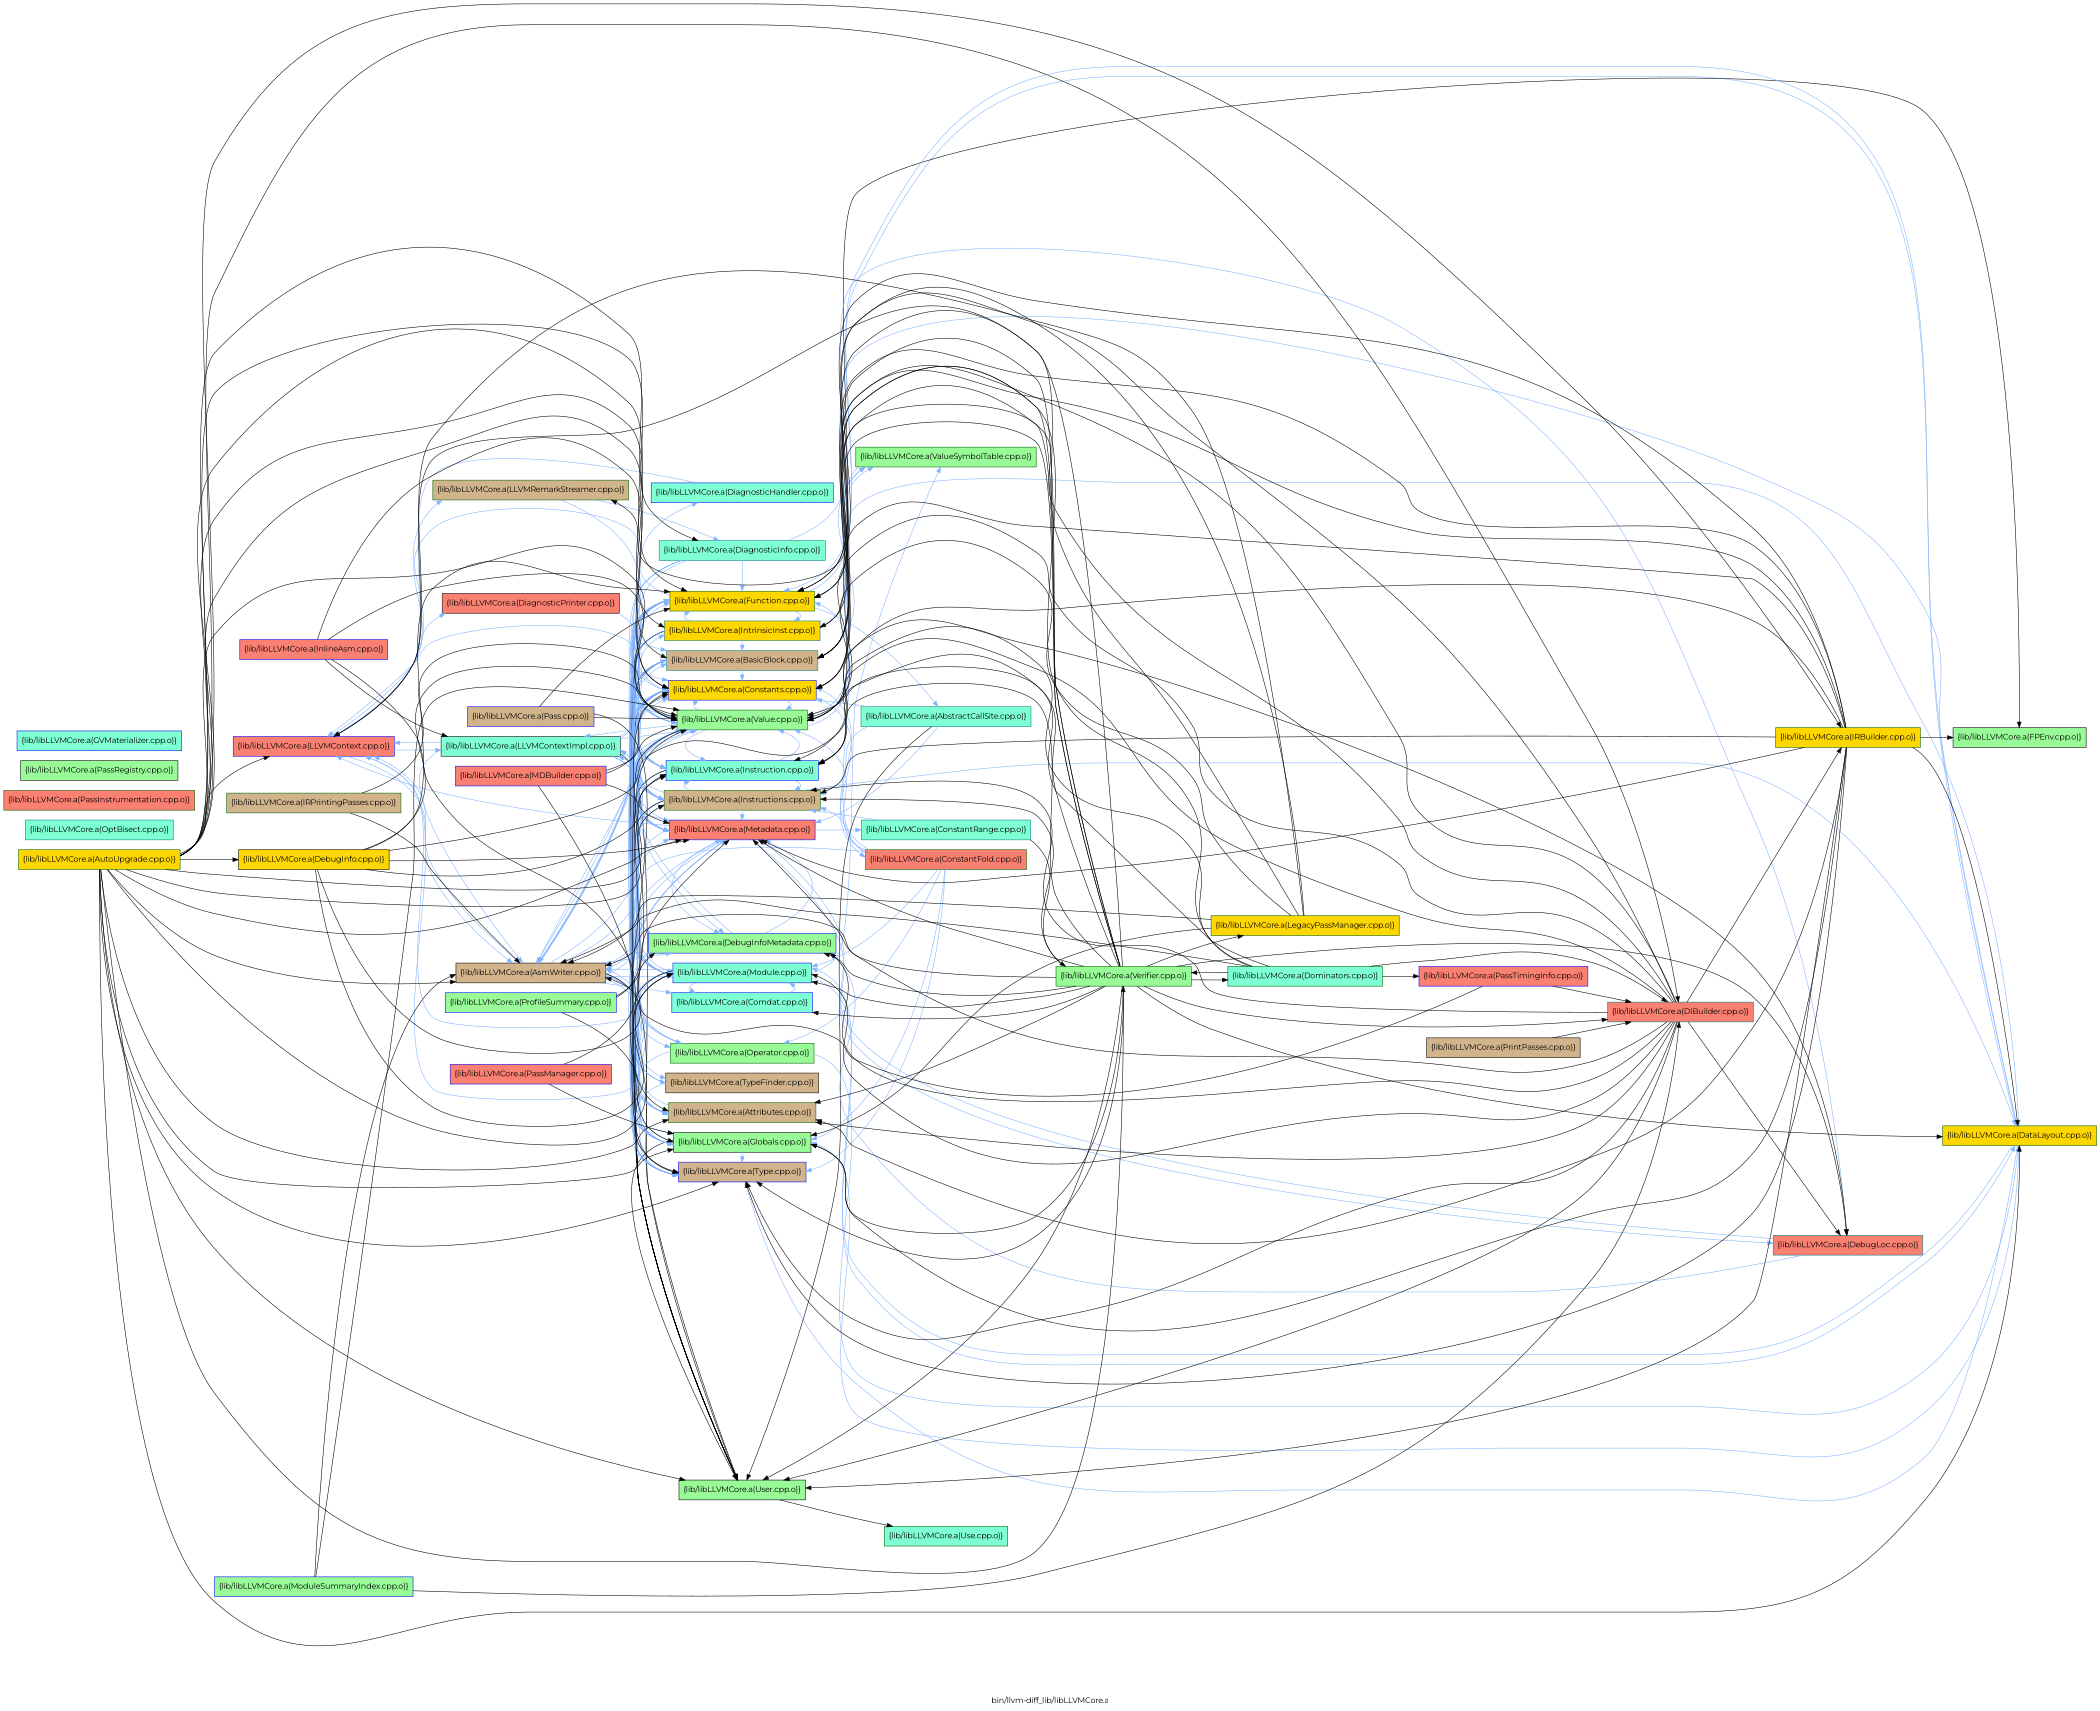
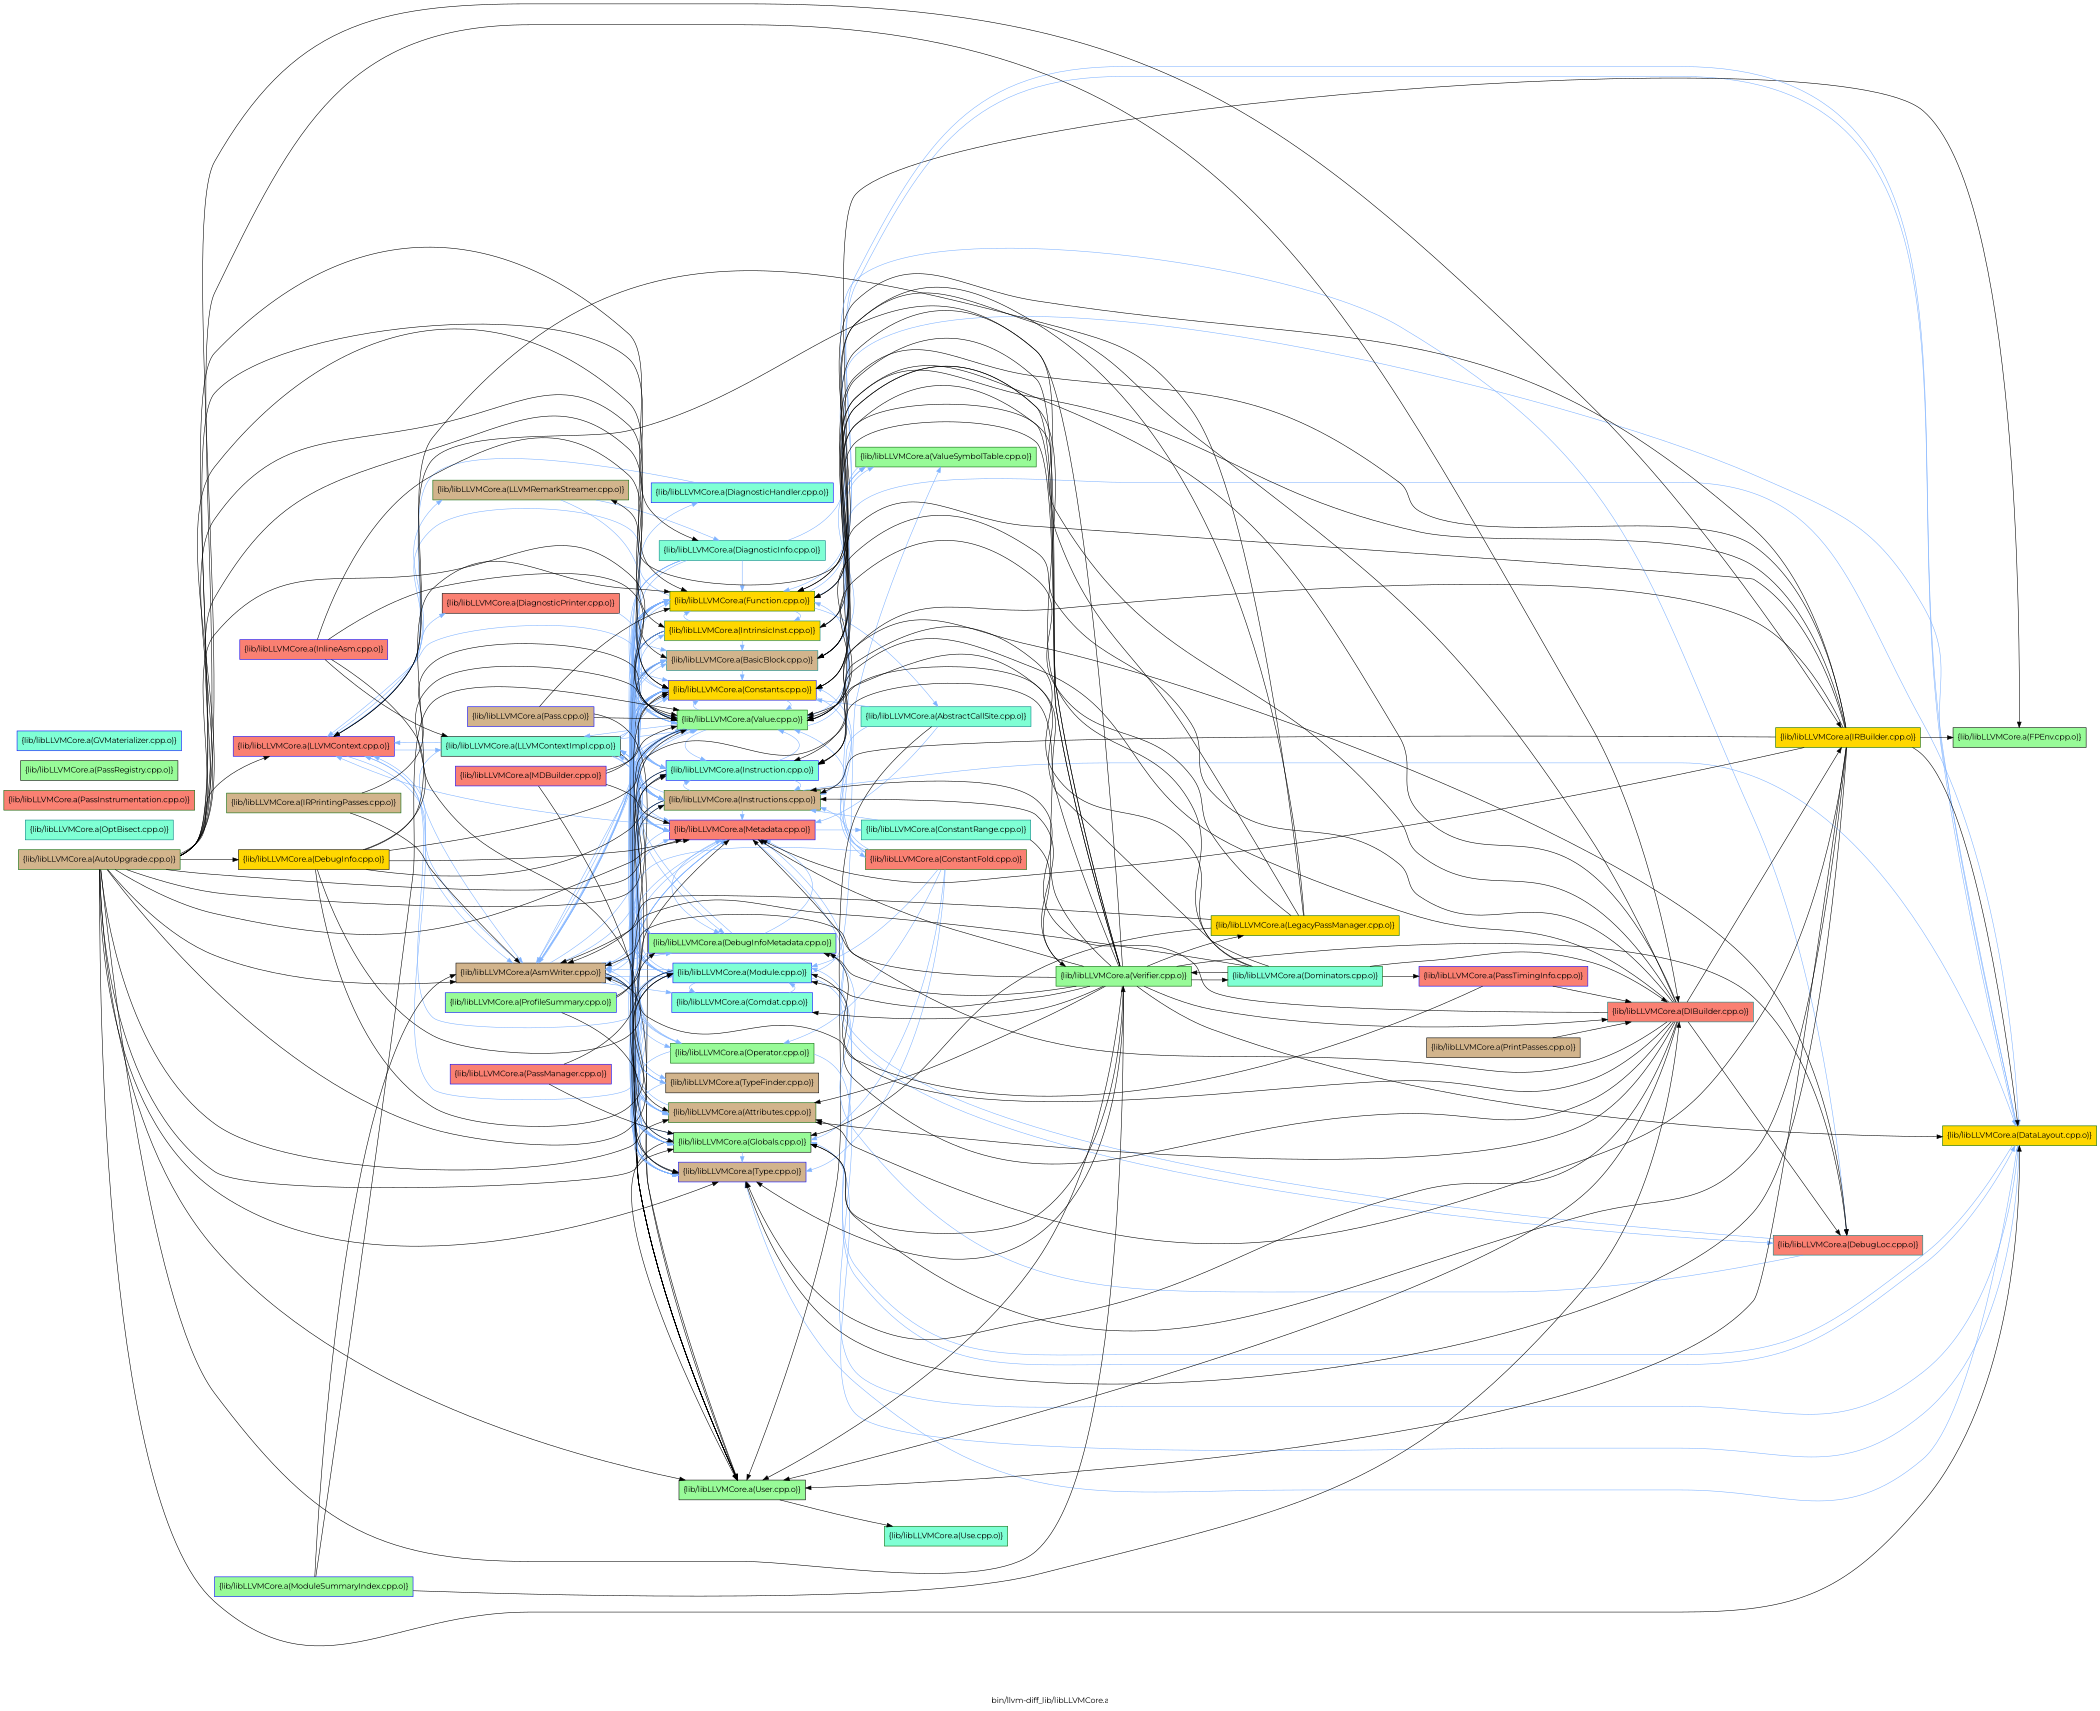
node "{lib/libLLVMCore.a(AutoUpgrade.cpp.o)}": fillcolor gold -> tan
